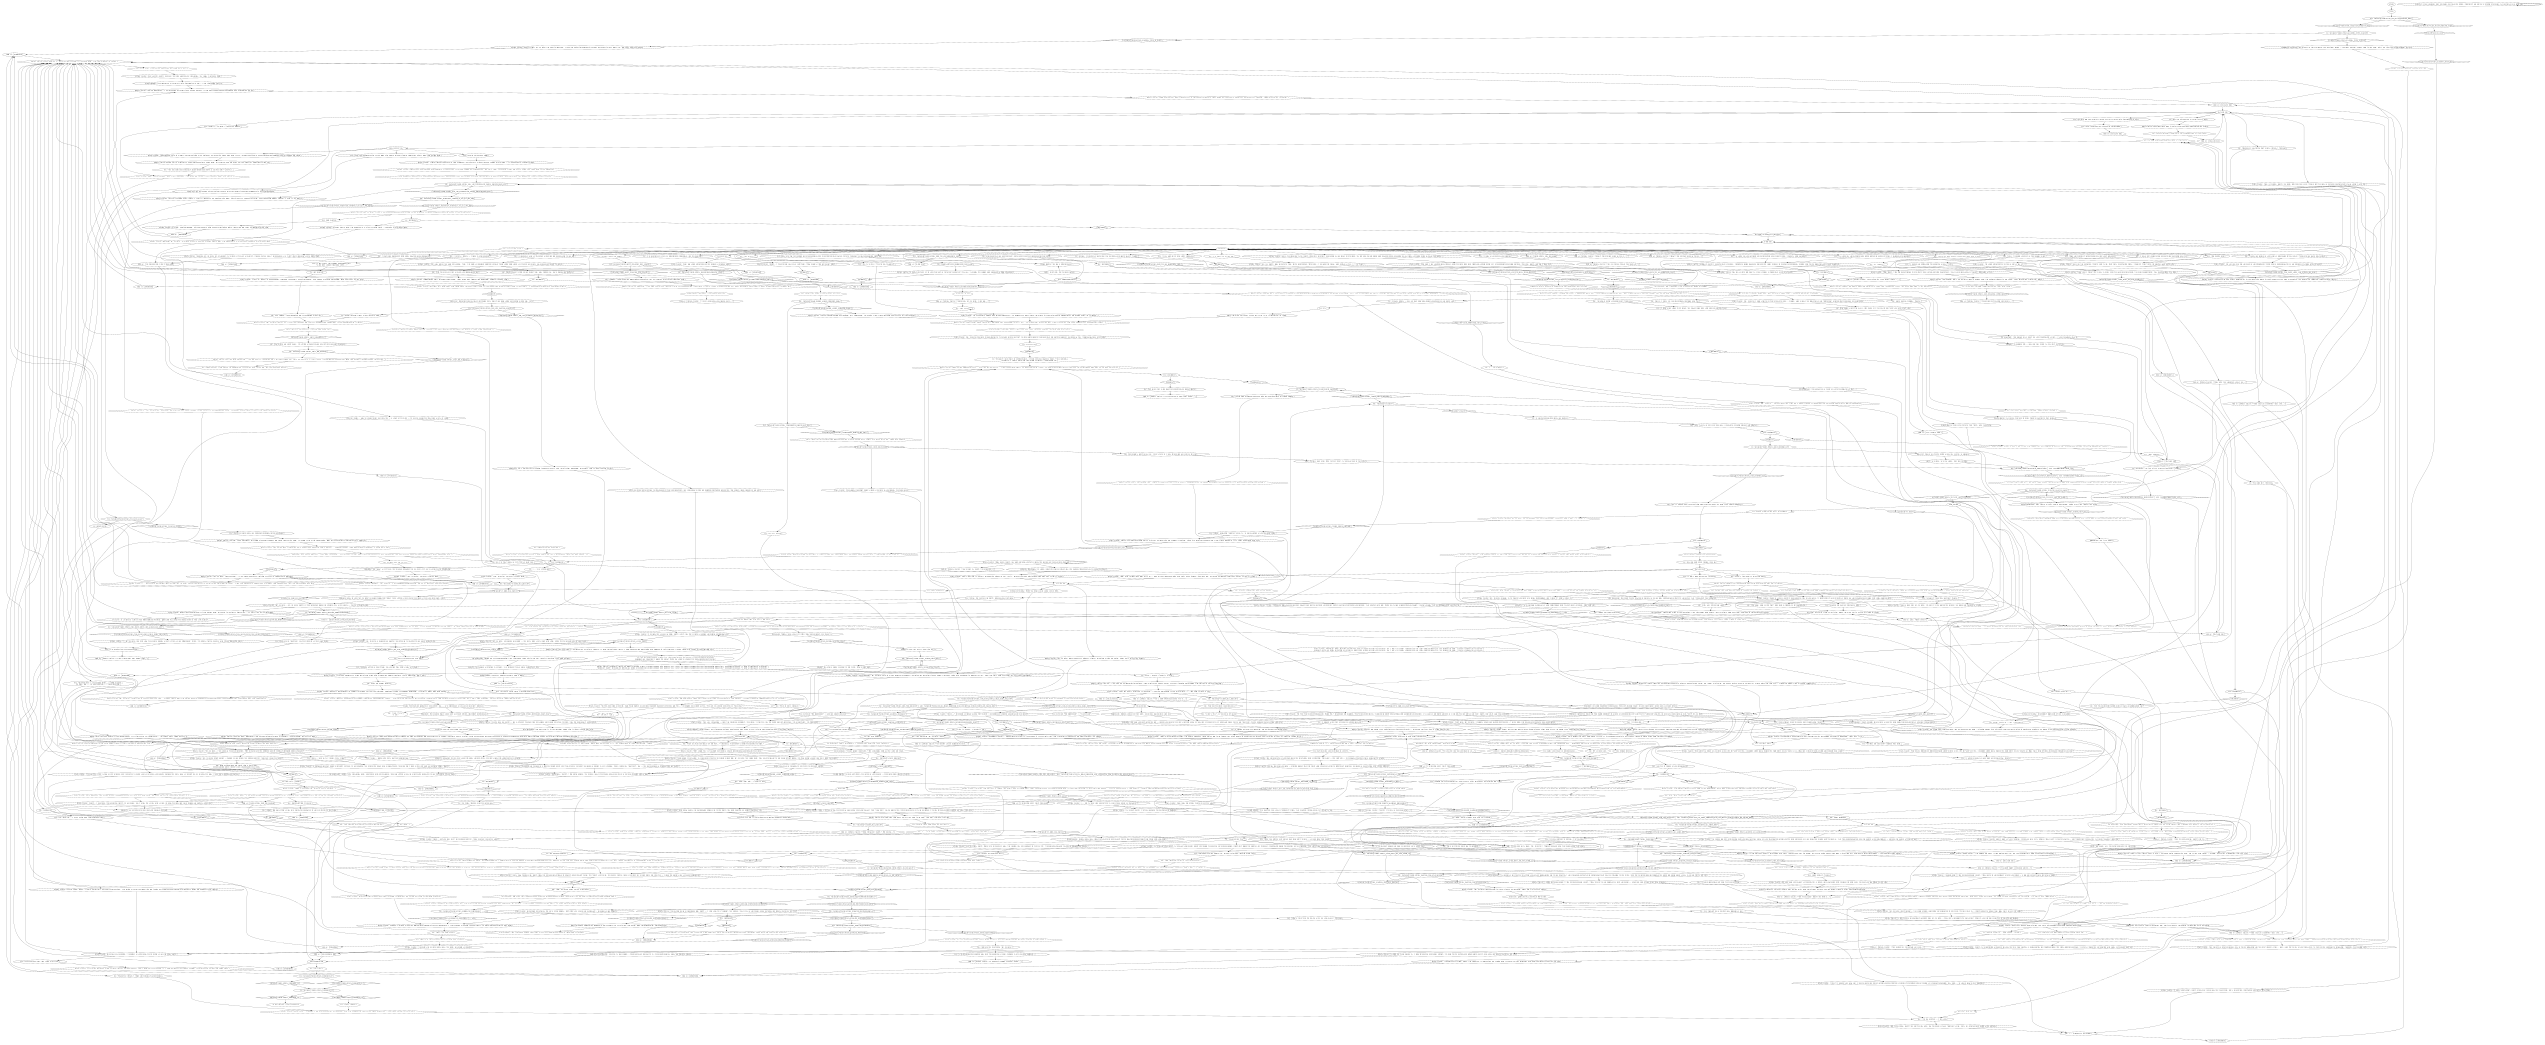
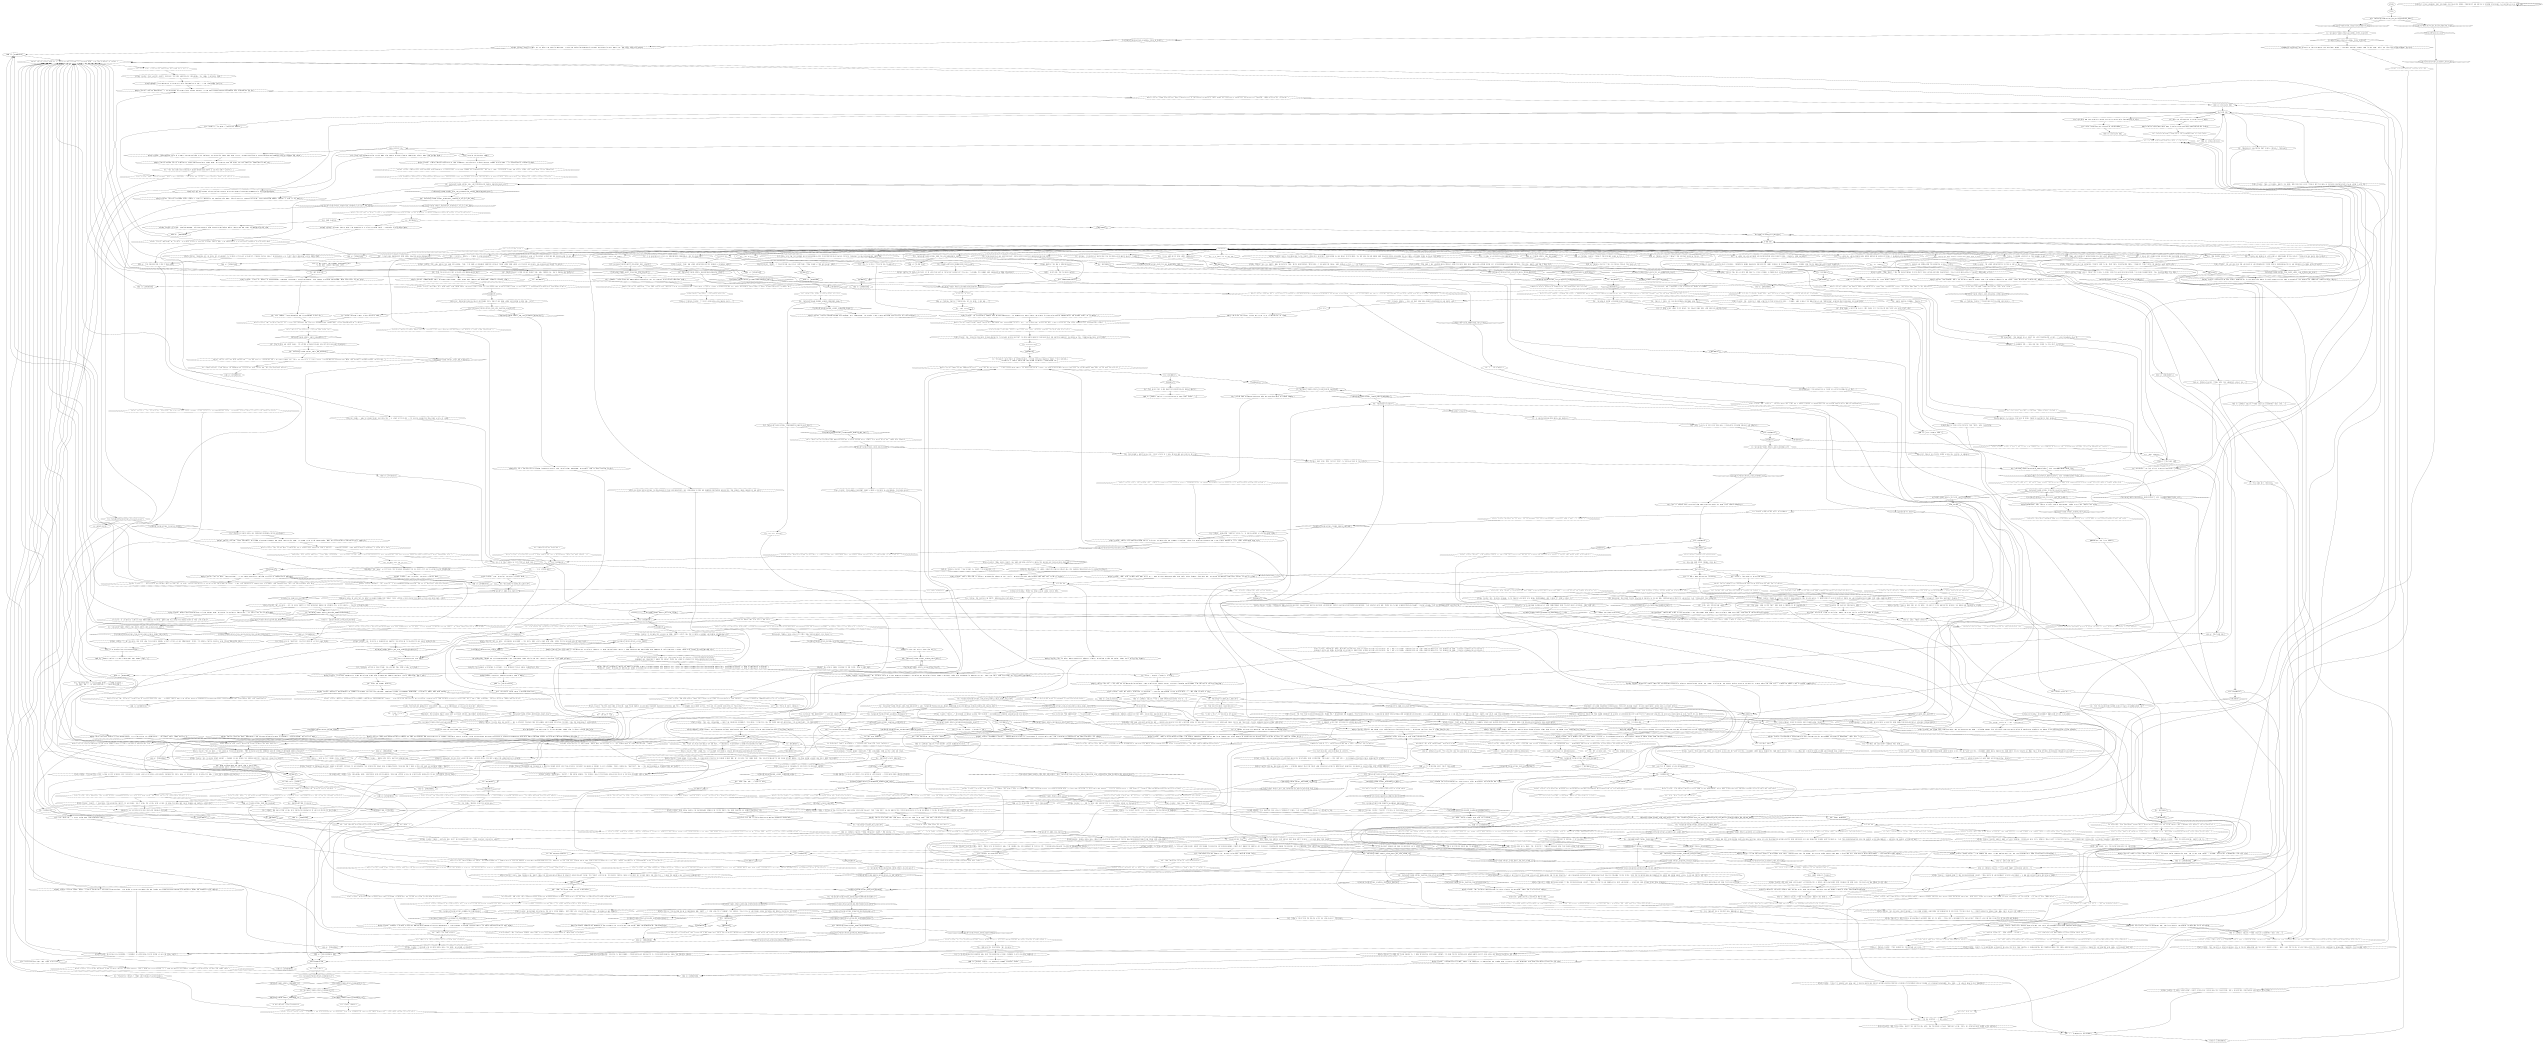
edge "Logic: Oh my god, you've been played!" -> "Inland Empire: You get a sinking panic...": reversed
node "Logic: It's gone. It's not there. Your gun is gone.": removed
